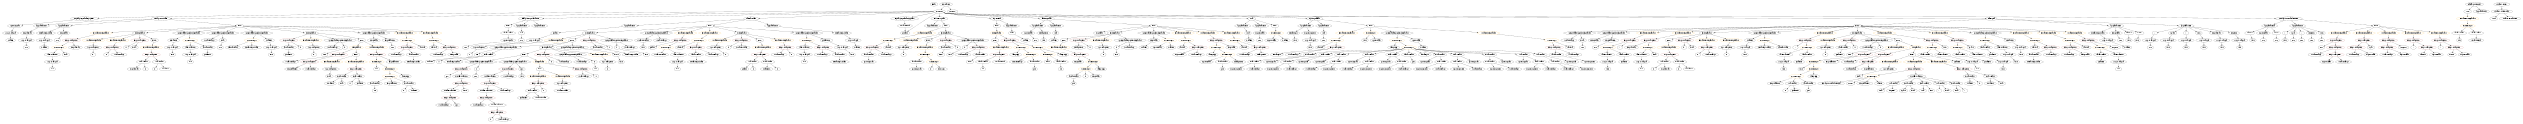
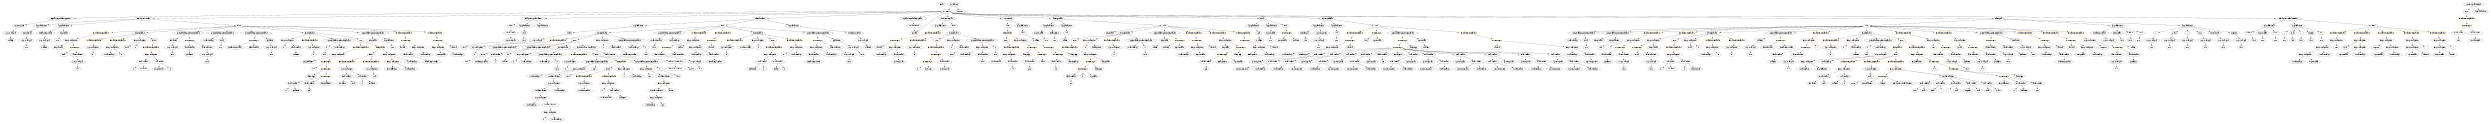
node "getReward_TOD19": label "getReward_TOD19" -> "randomHashes_TOD19"
node "InLineAssemblyStatement": added
